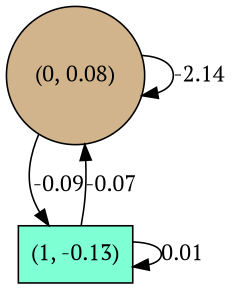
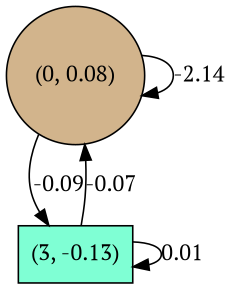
node "(1, -0.13)": label "(1, -0.13)" -> "(3, -0.13)"
